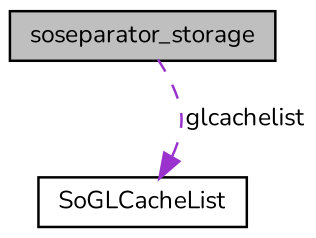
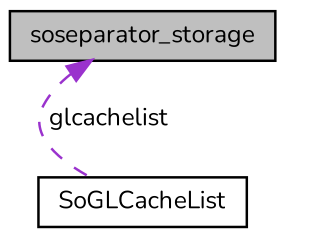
edge "soseparator_storage" -> "SoGLCacheList": reversed
